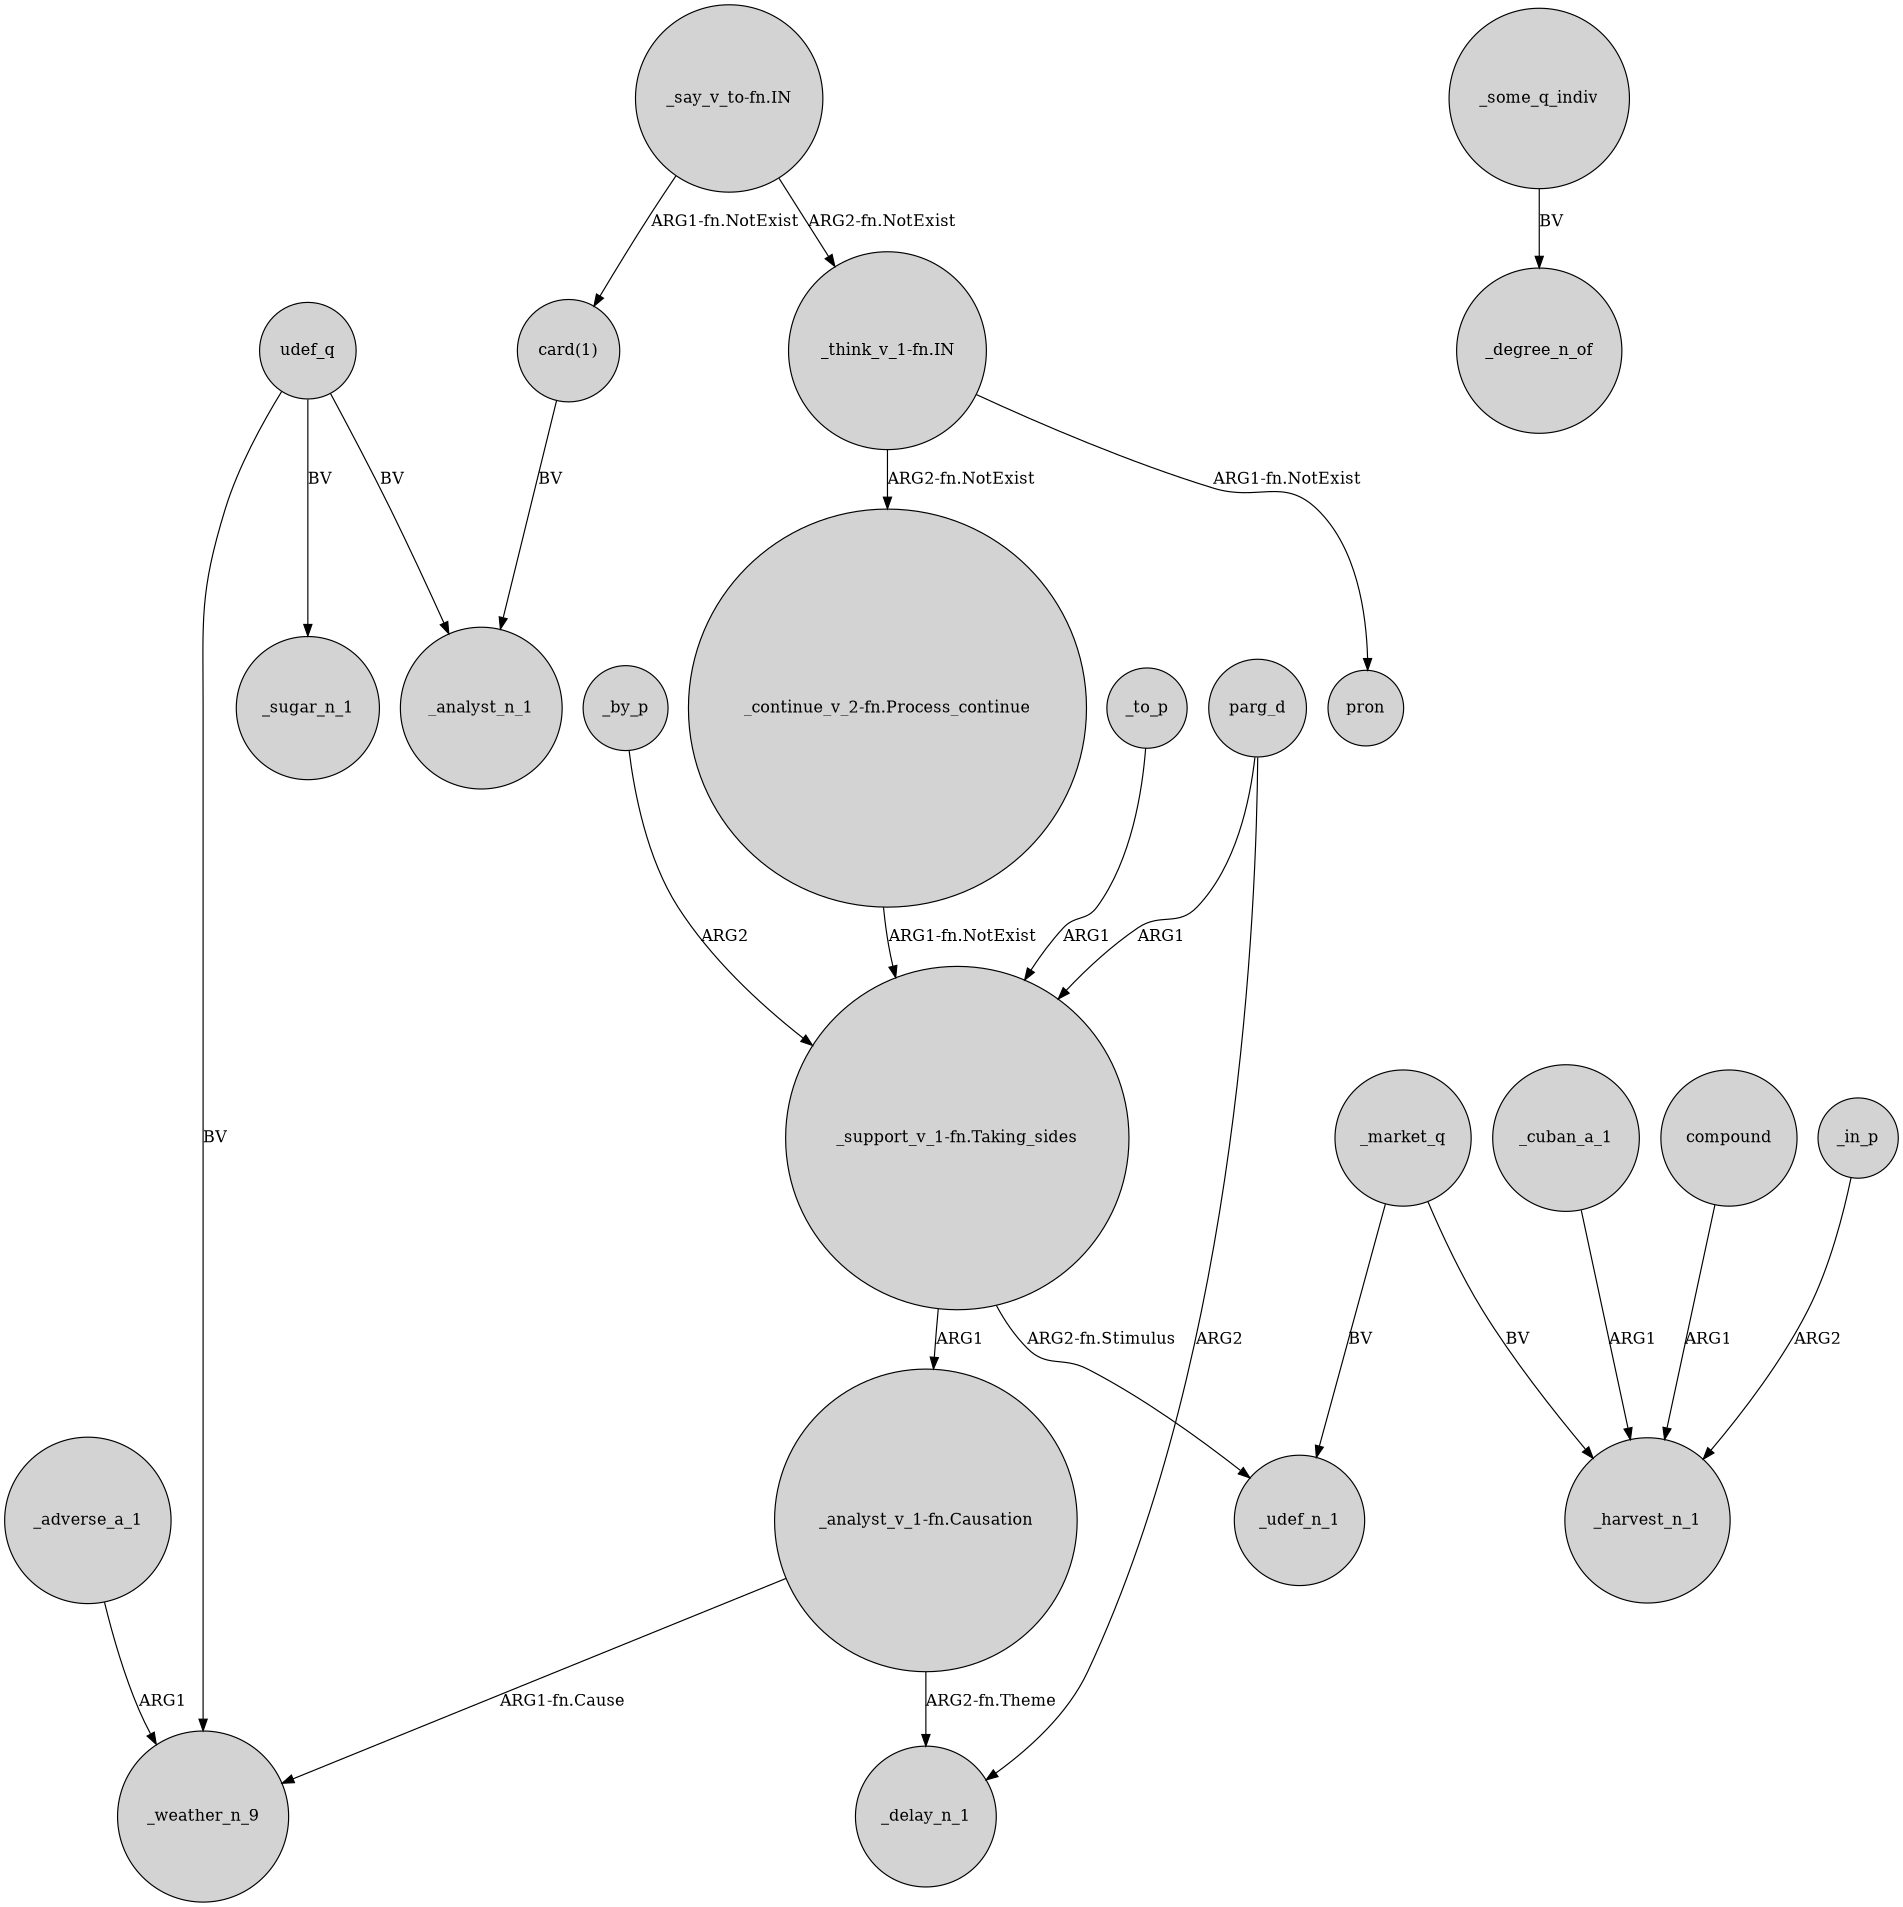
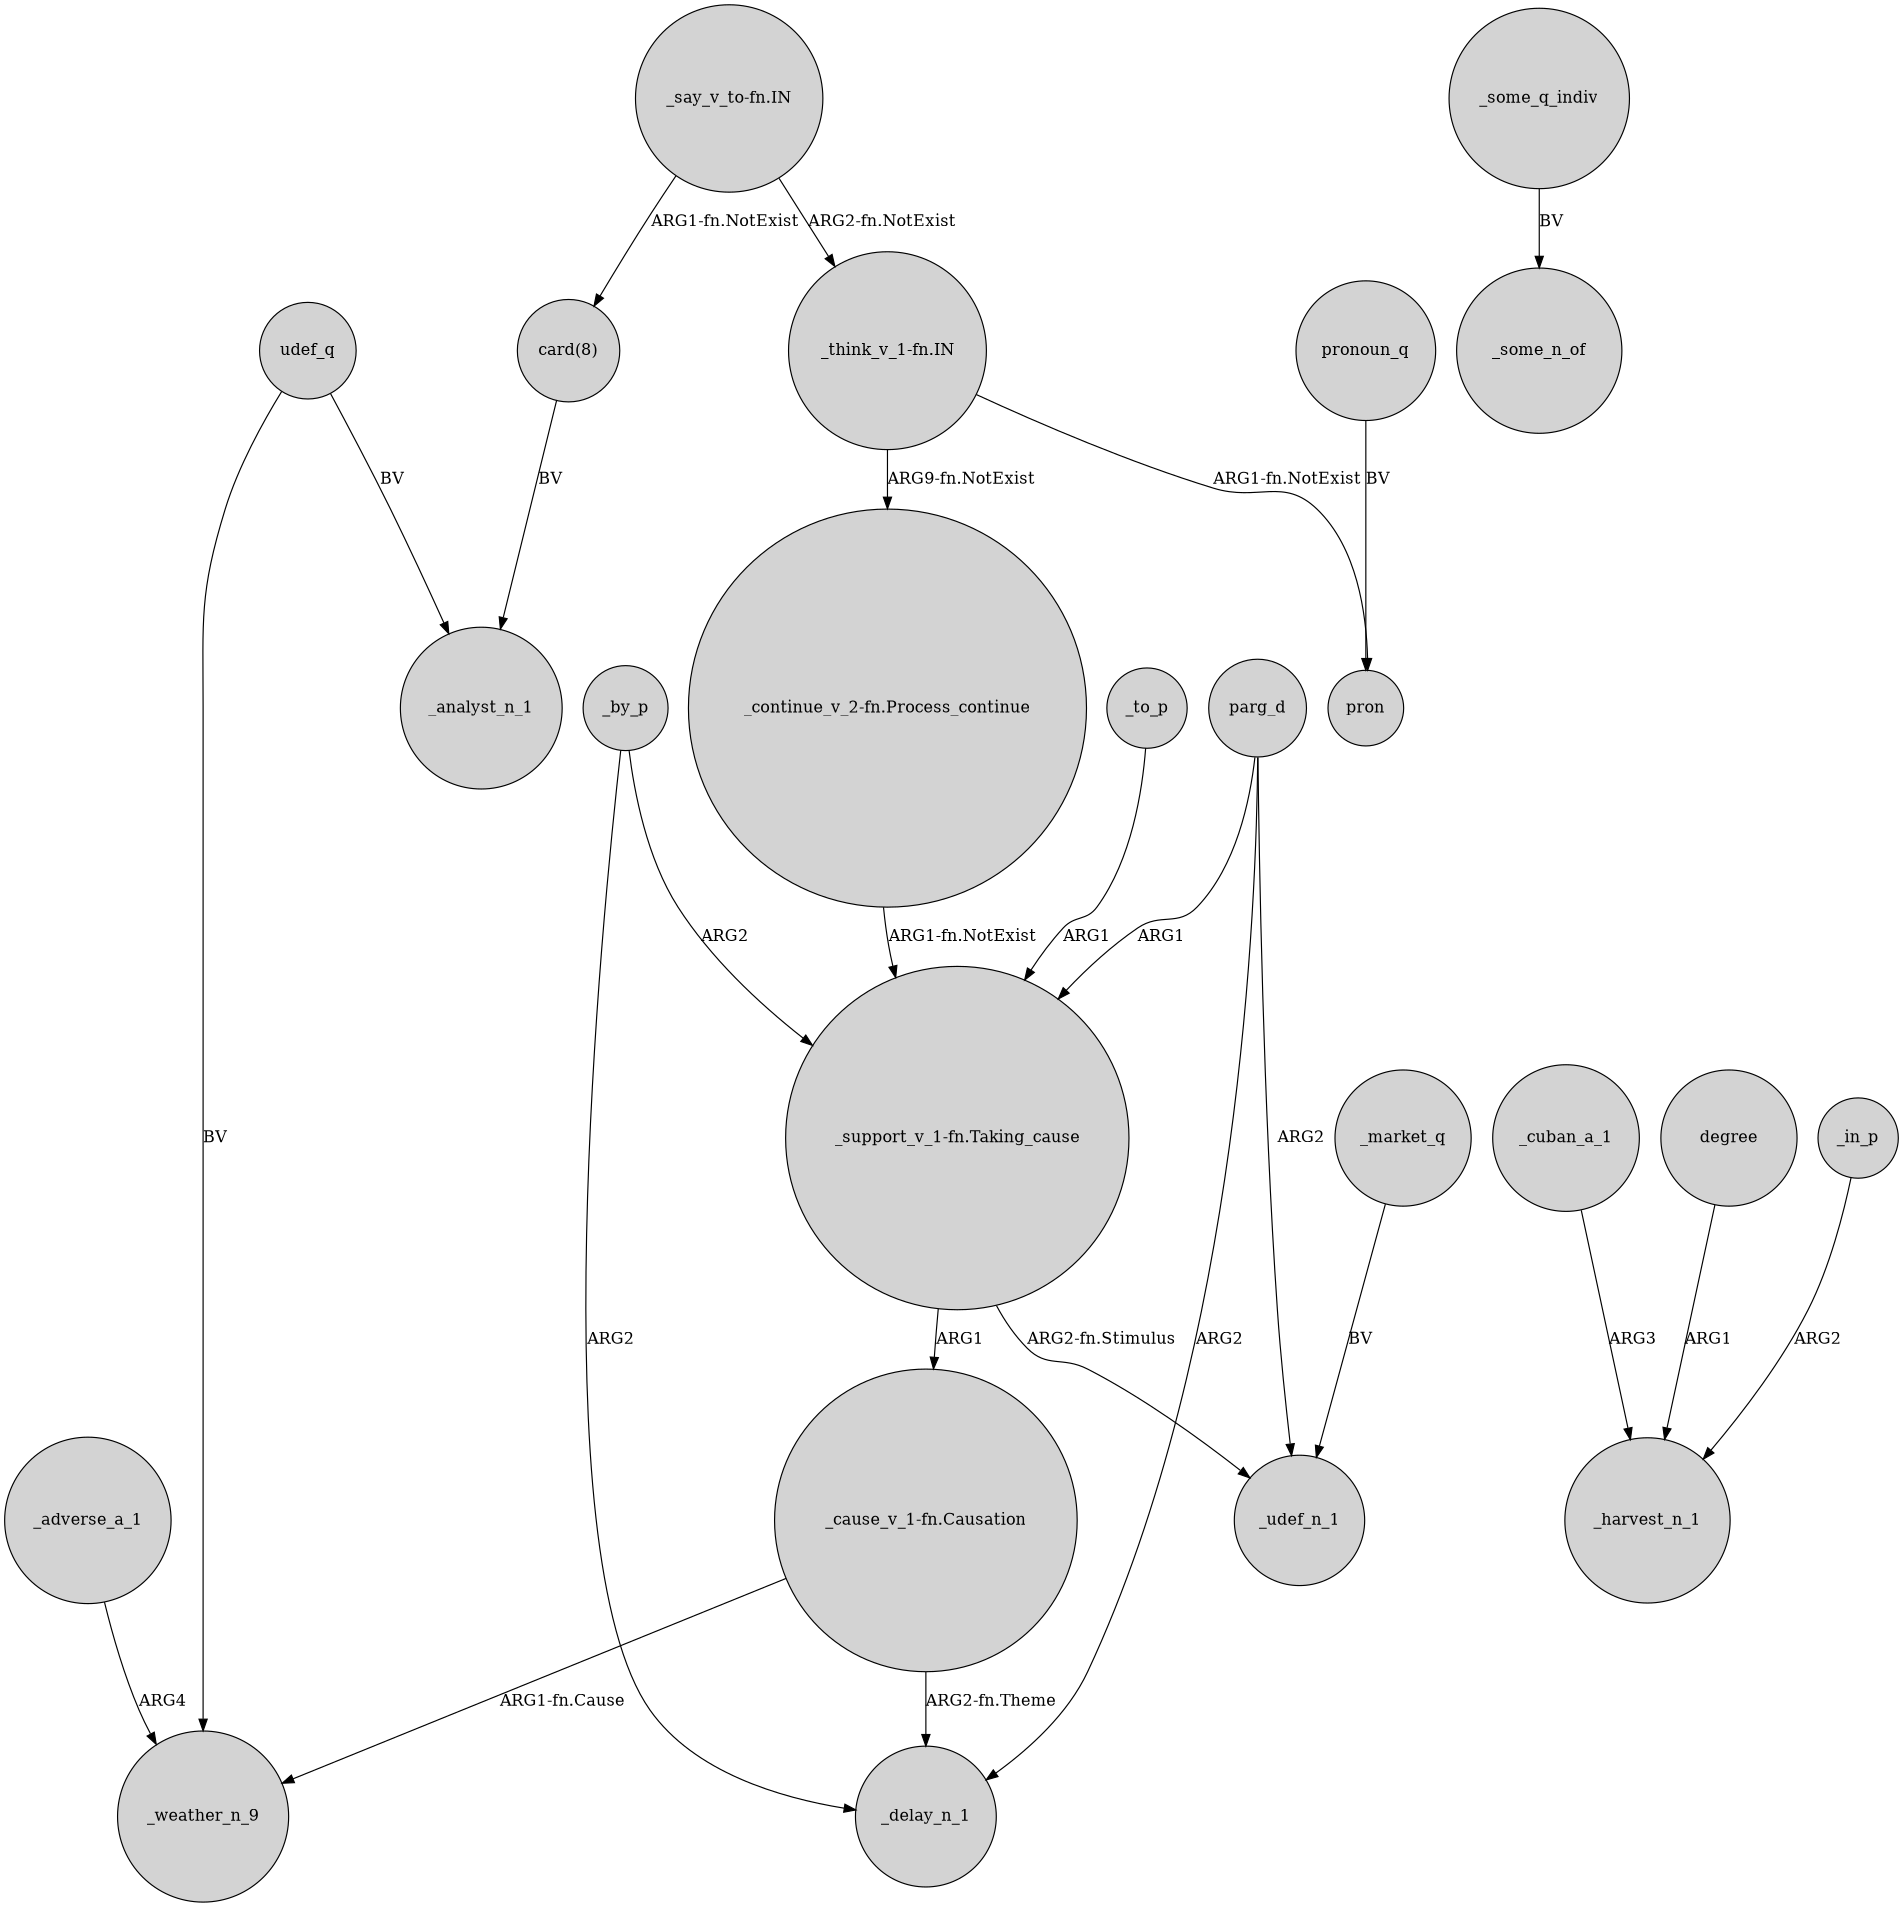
node "card(1)": label "card(1)" -> "card(8)"
node "pronoun_q": added
node "_degree_n_of": label "_degree_n_of" -> "_some_n_of"
edge "_think_v_1-fn.IN" -> "_continue_v_2-fn.Process_continue": label "ARG2-fn.NotExist" -> "ARG9-fn.NotExist"
node "_sugar_n_1": removed
edge "parg_d" -> "_udef_n_1": added, label "ARG2"
node "_support_v_1-fn.Taking_sides": label "_support_v_1-fn.Taking_sides" -> "_support_v_1-fn.Taking_cause"
node "compound": label "compound" -> "degree"
edge "_market_q" -> "_harvest_n_1": removed, label "BV"
edge "_cuban_a_1" -> "_harvest_n_1": label "ARG1" -> "ARG3"
edge "_by_p" -> "_delay_n_1": added, label "ARG2"
node "_analyst_v_1-fn.Causation": label "_analyst_v_1-fn.Causation" -> "_cause_v_1-fn.Causation"
edge "_adverse_a_1" -> "_weather_n_9": label "ARG1" -> "ARG4"
